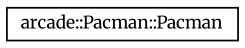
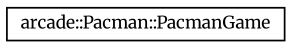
node "arcade::Pacman::Pacman": label "arcade::Pacman::Pacman" -> "arcade::Pacman::PacmanGame"
